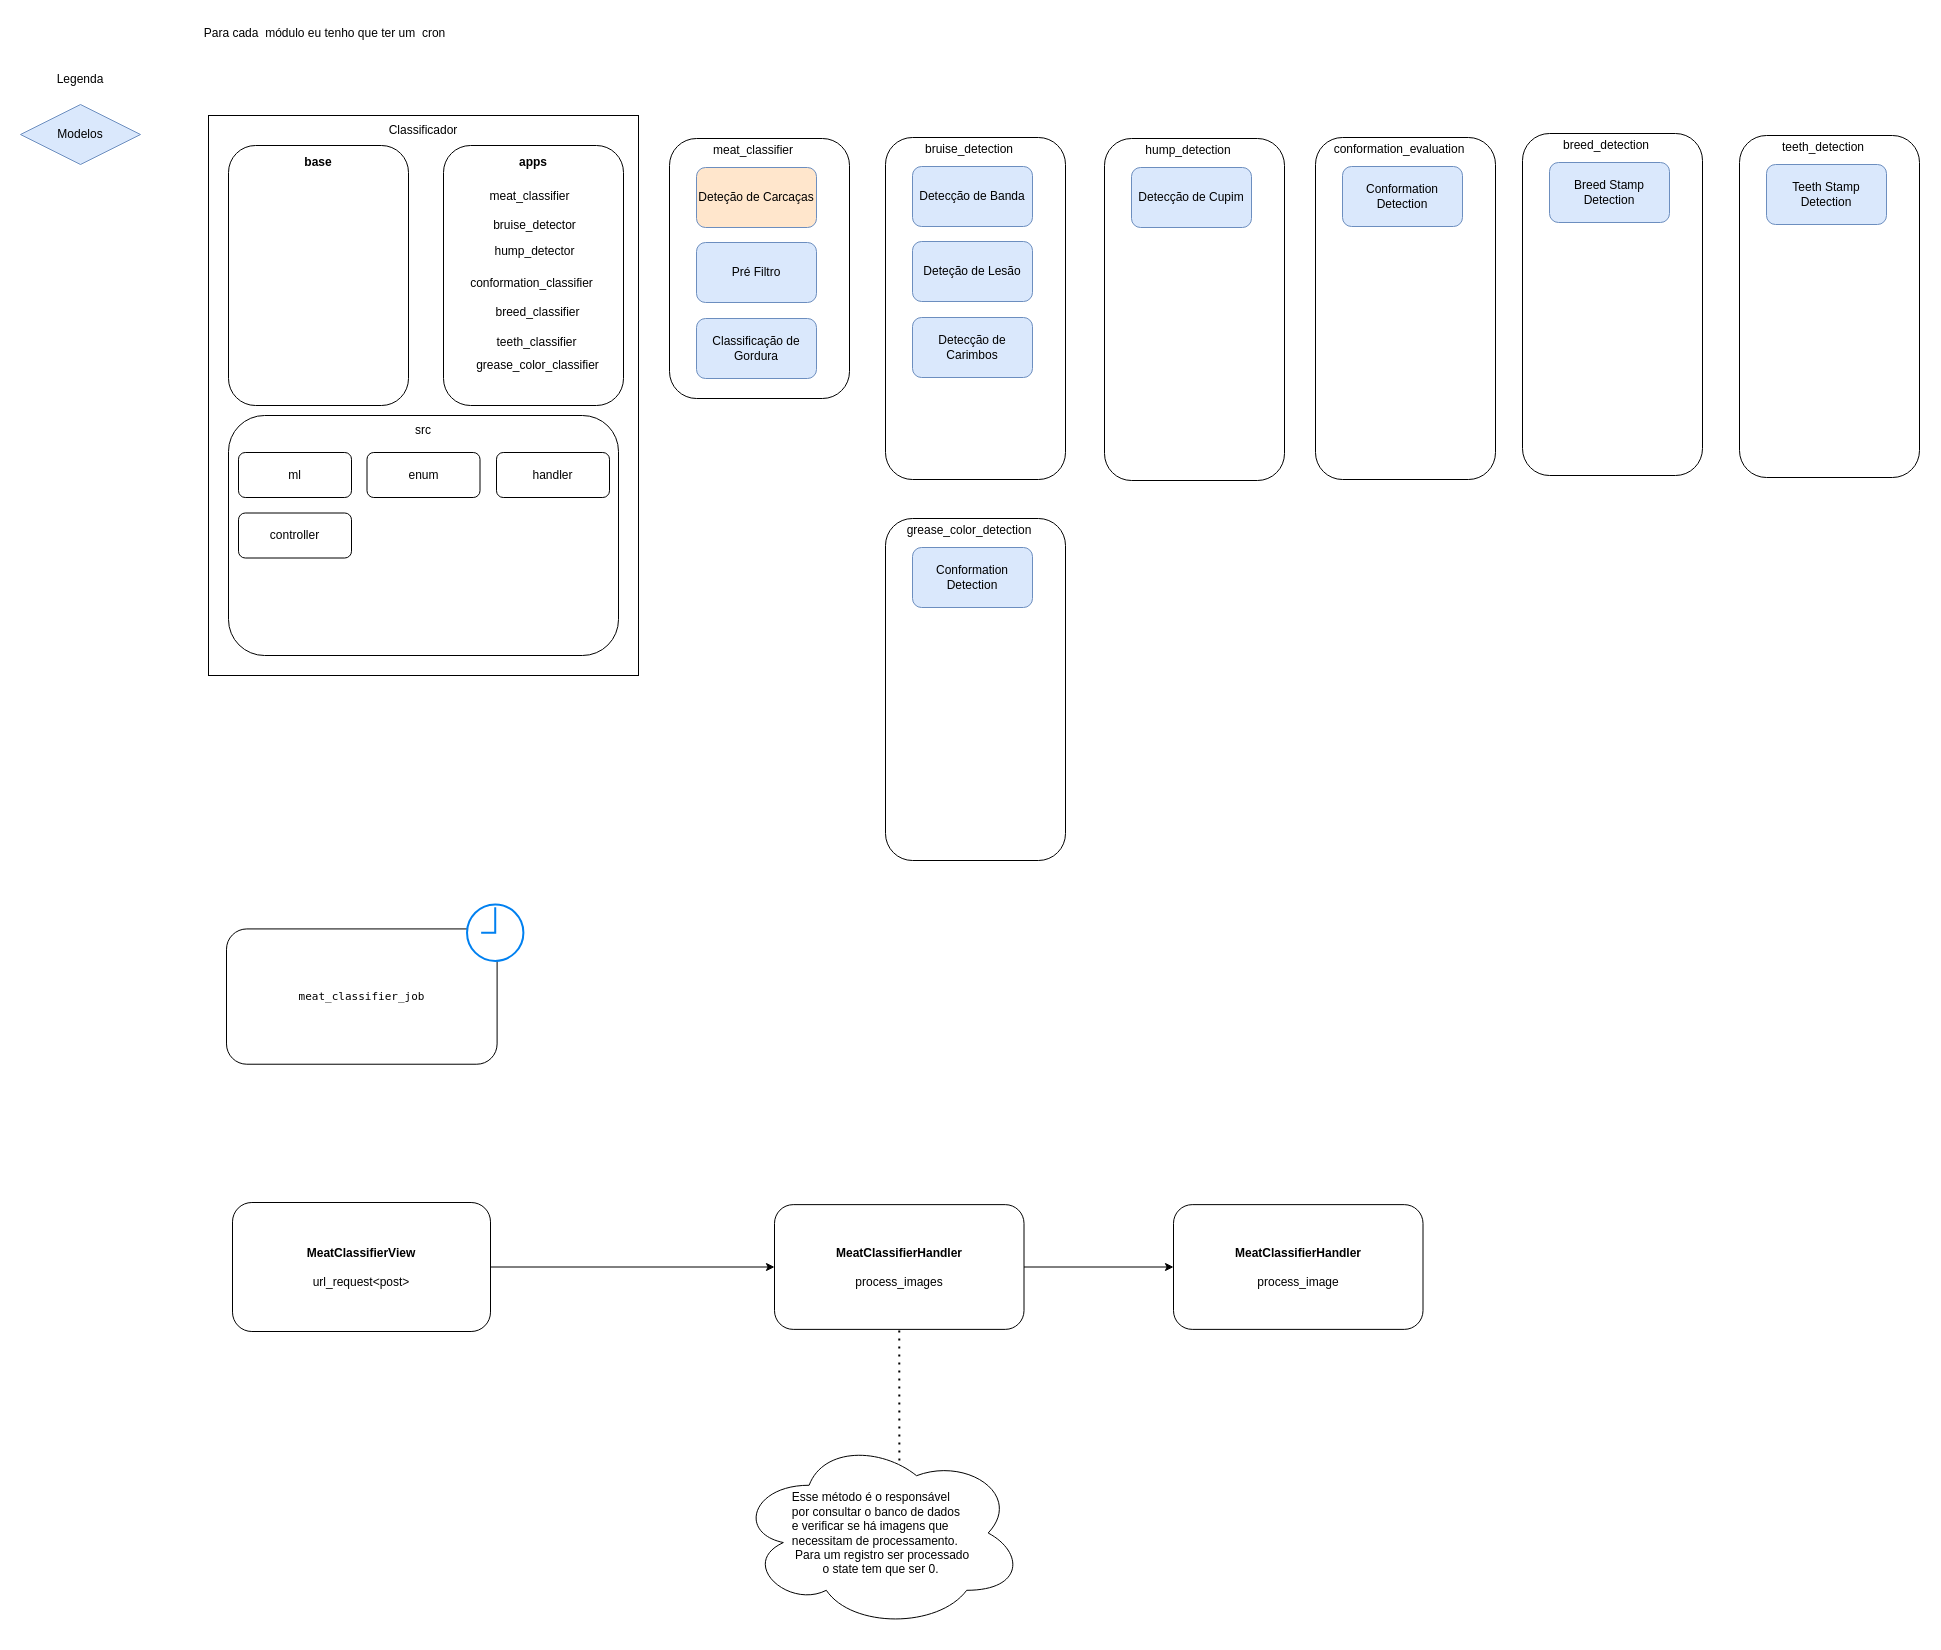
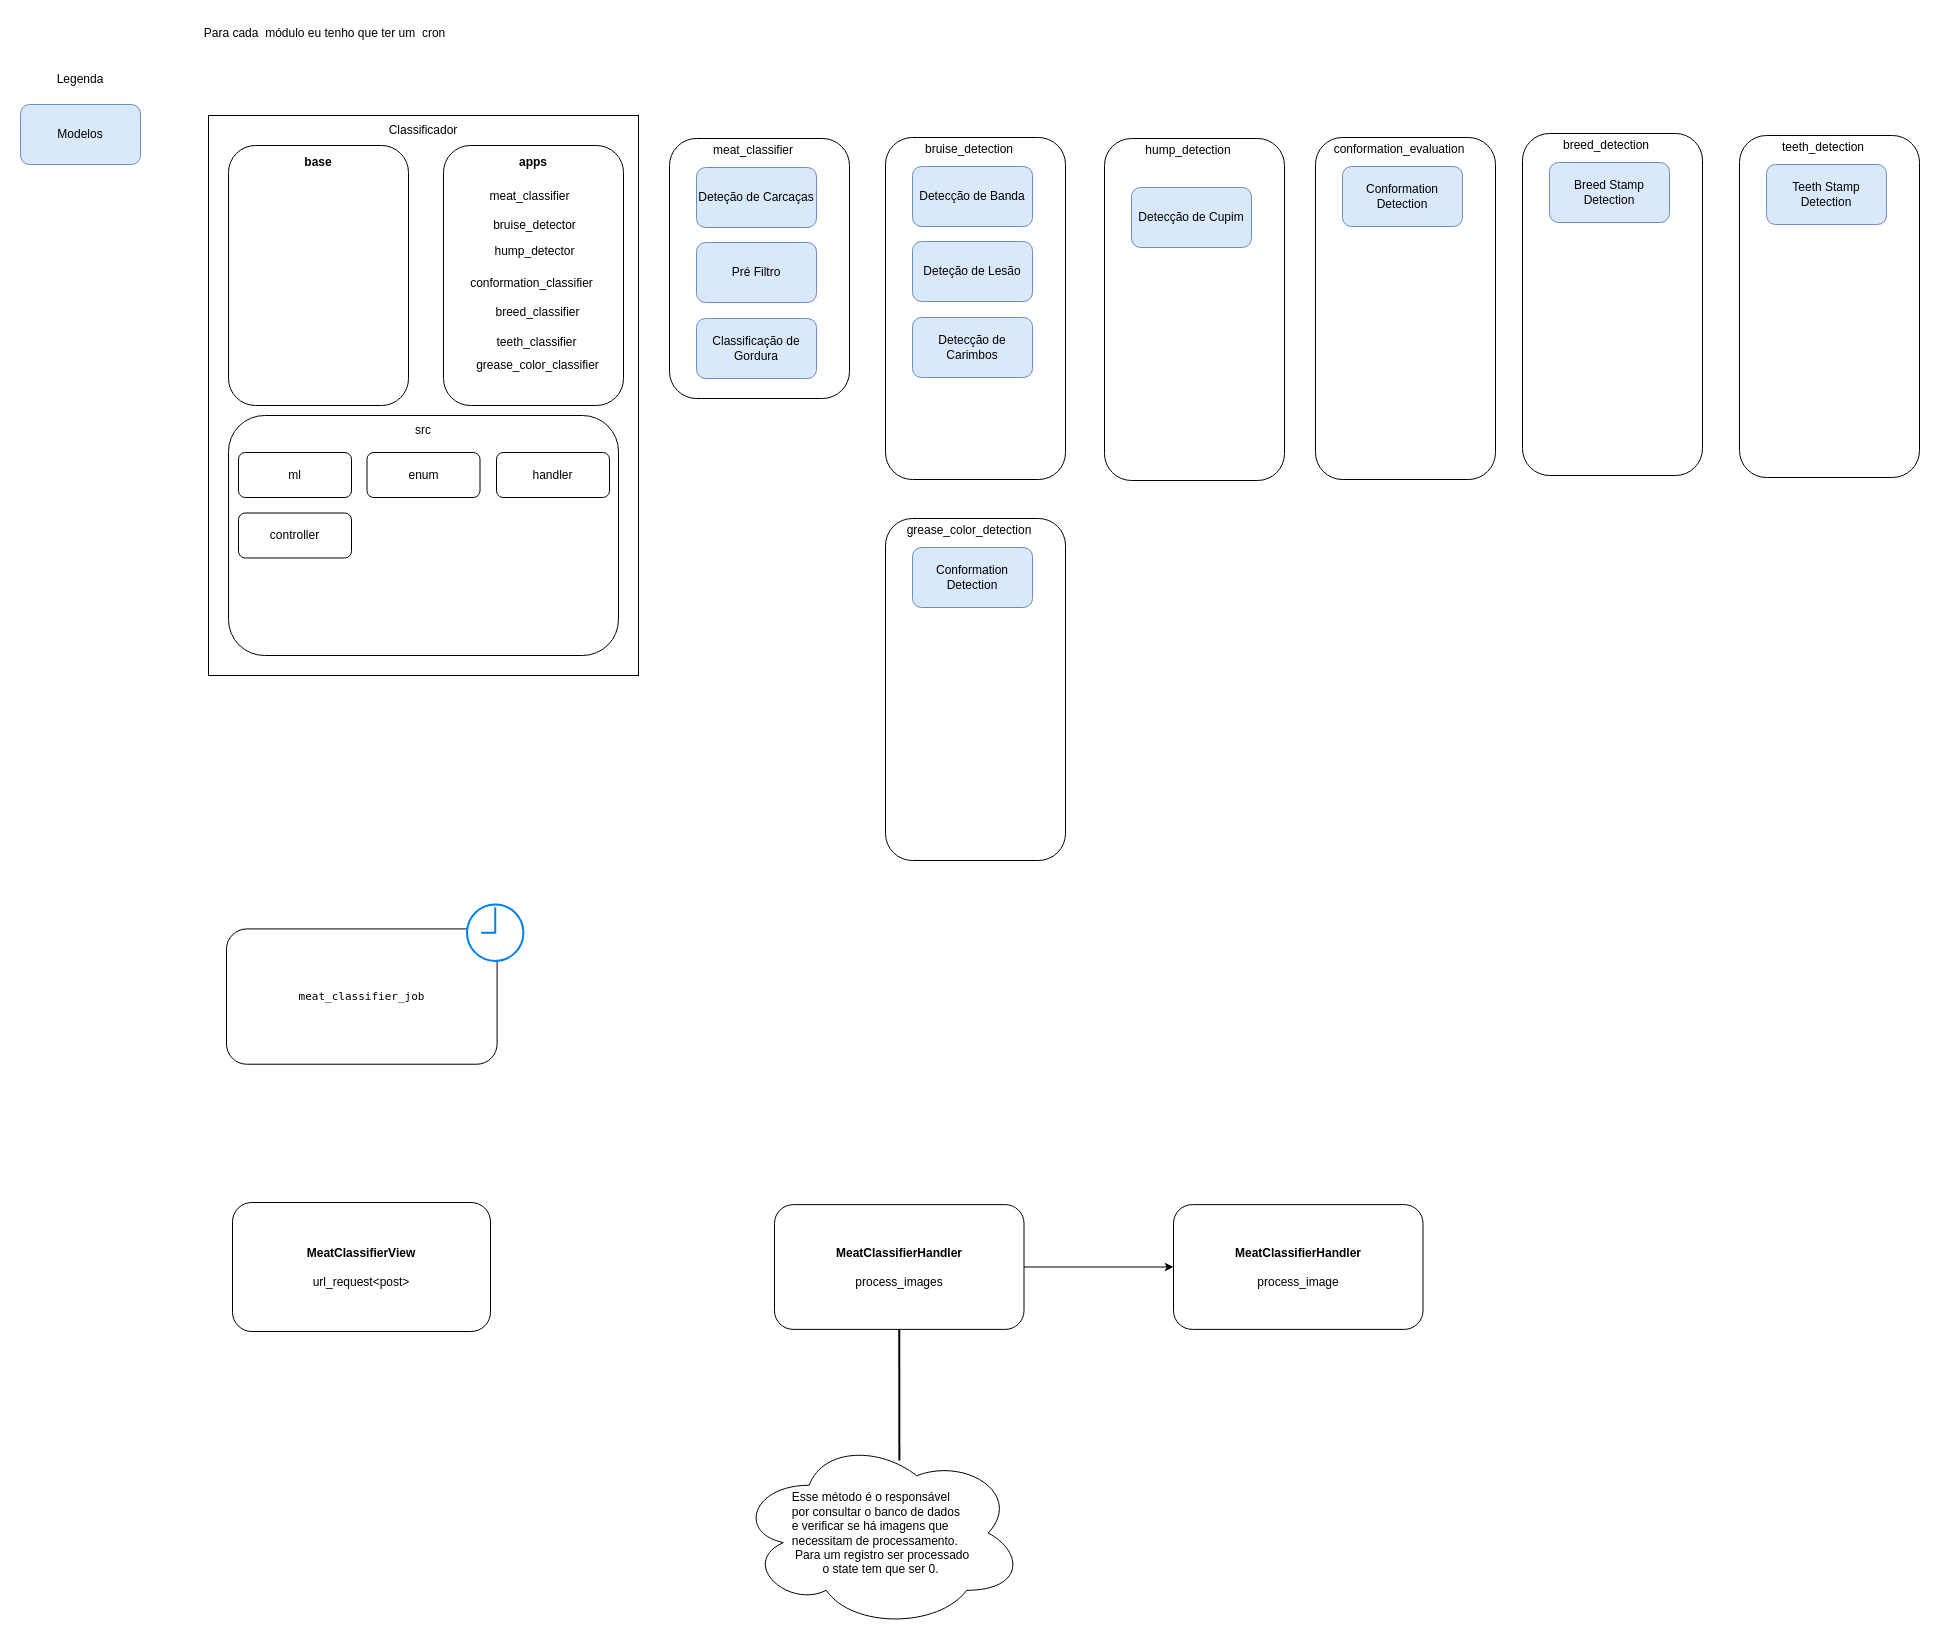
node "Modelos": shape diamond -> rounded rectangle
node "Deteção de Carcaças": fillcolor #ffe6cc -> #dae8fc
node "Detecção de Cupim": moved (1192, 198) -> (1192, 218)
edge "MeatClassifierView url_request<post>" -> "MeatClassifierHandler process_images": removed
edge "MeatClassifierHandler process_images" -- "Esse método é o responsável por consultar o banco de dados e verificar se há imagens que necessitam de processamento. Para um registro ser processado o state tem que ser 0.": style dashed -> solid
